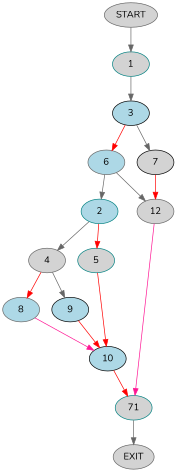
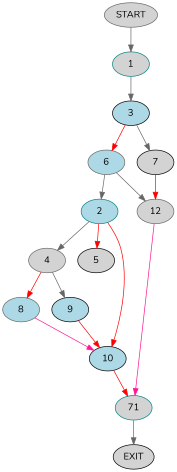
node "5": color teal -> black
edge "5" -> "10": now "2" -> "10"
node "EXIT": color gray40 -> black
